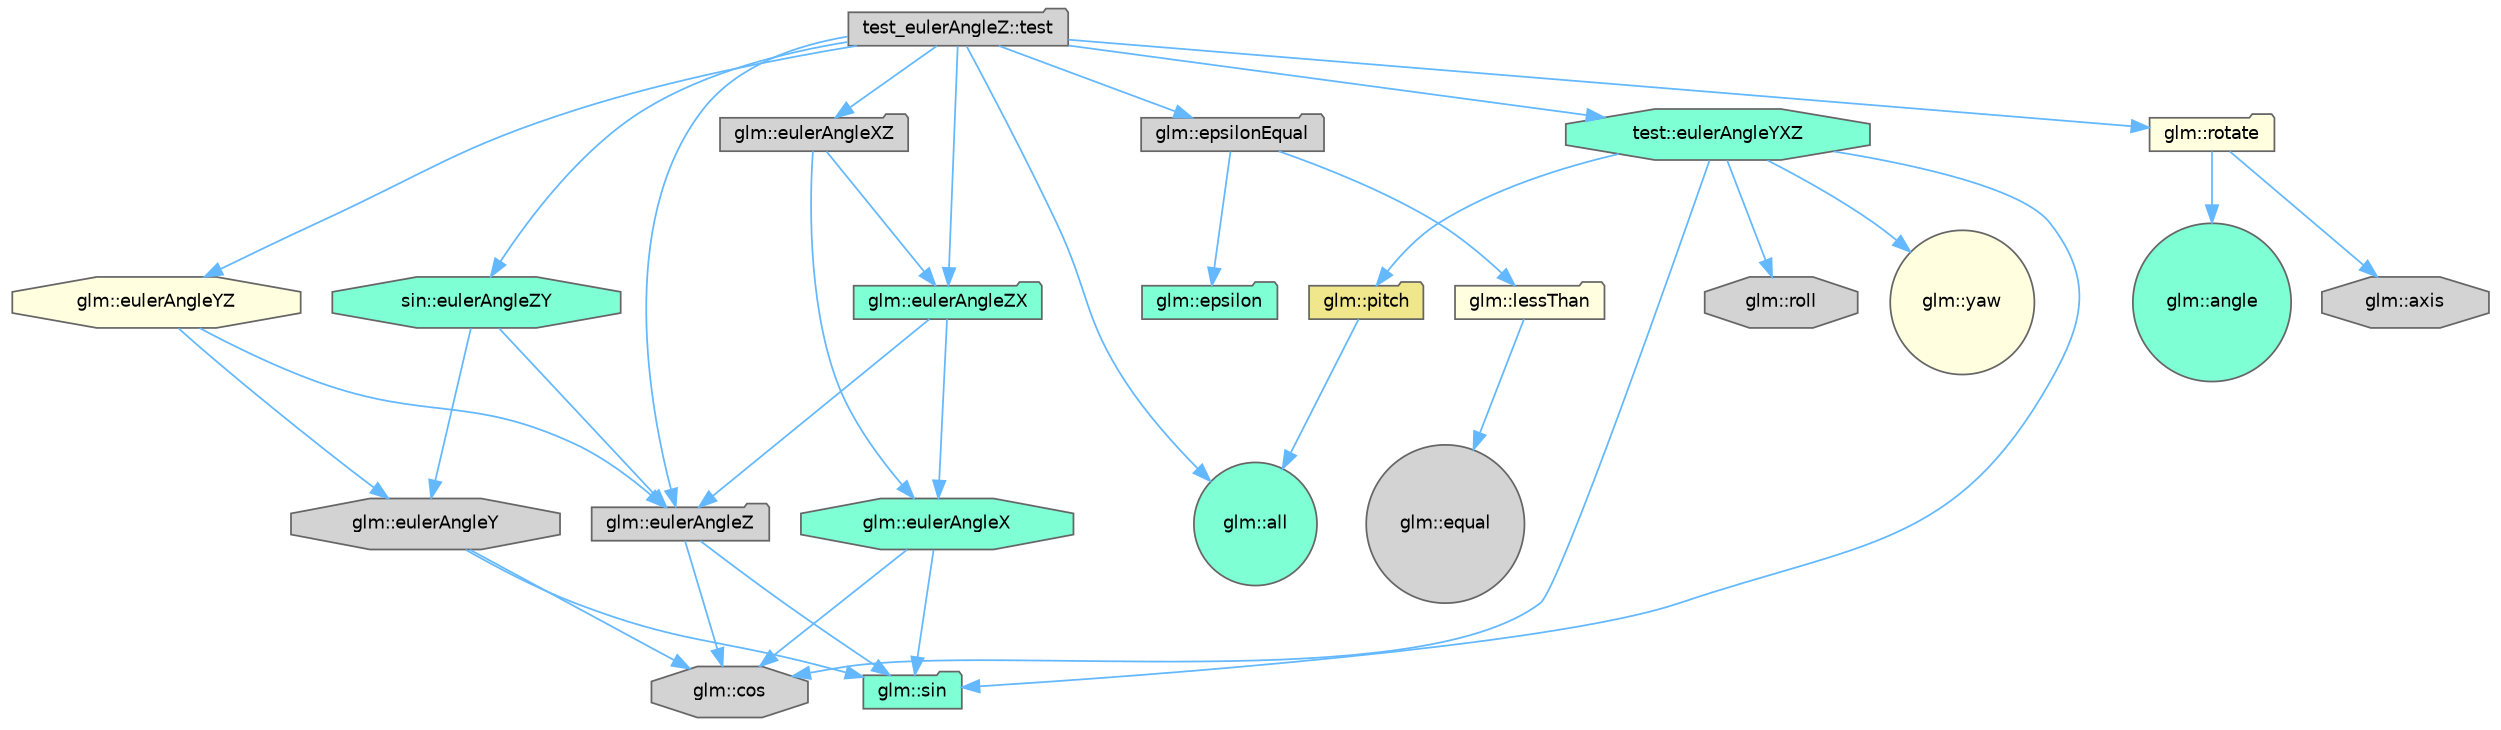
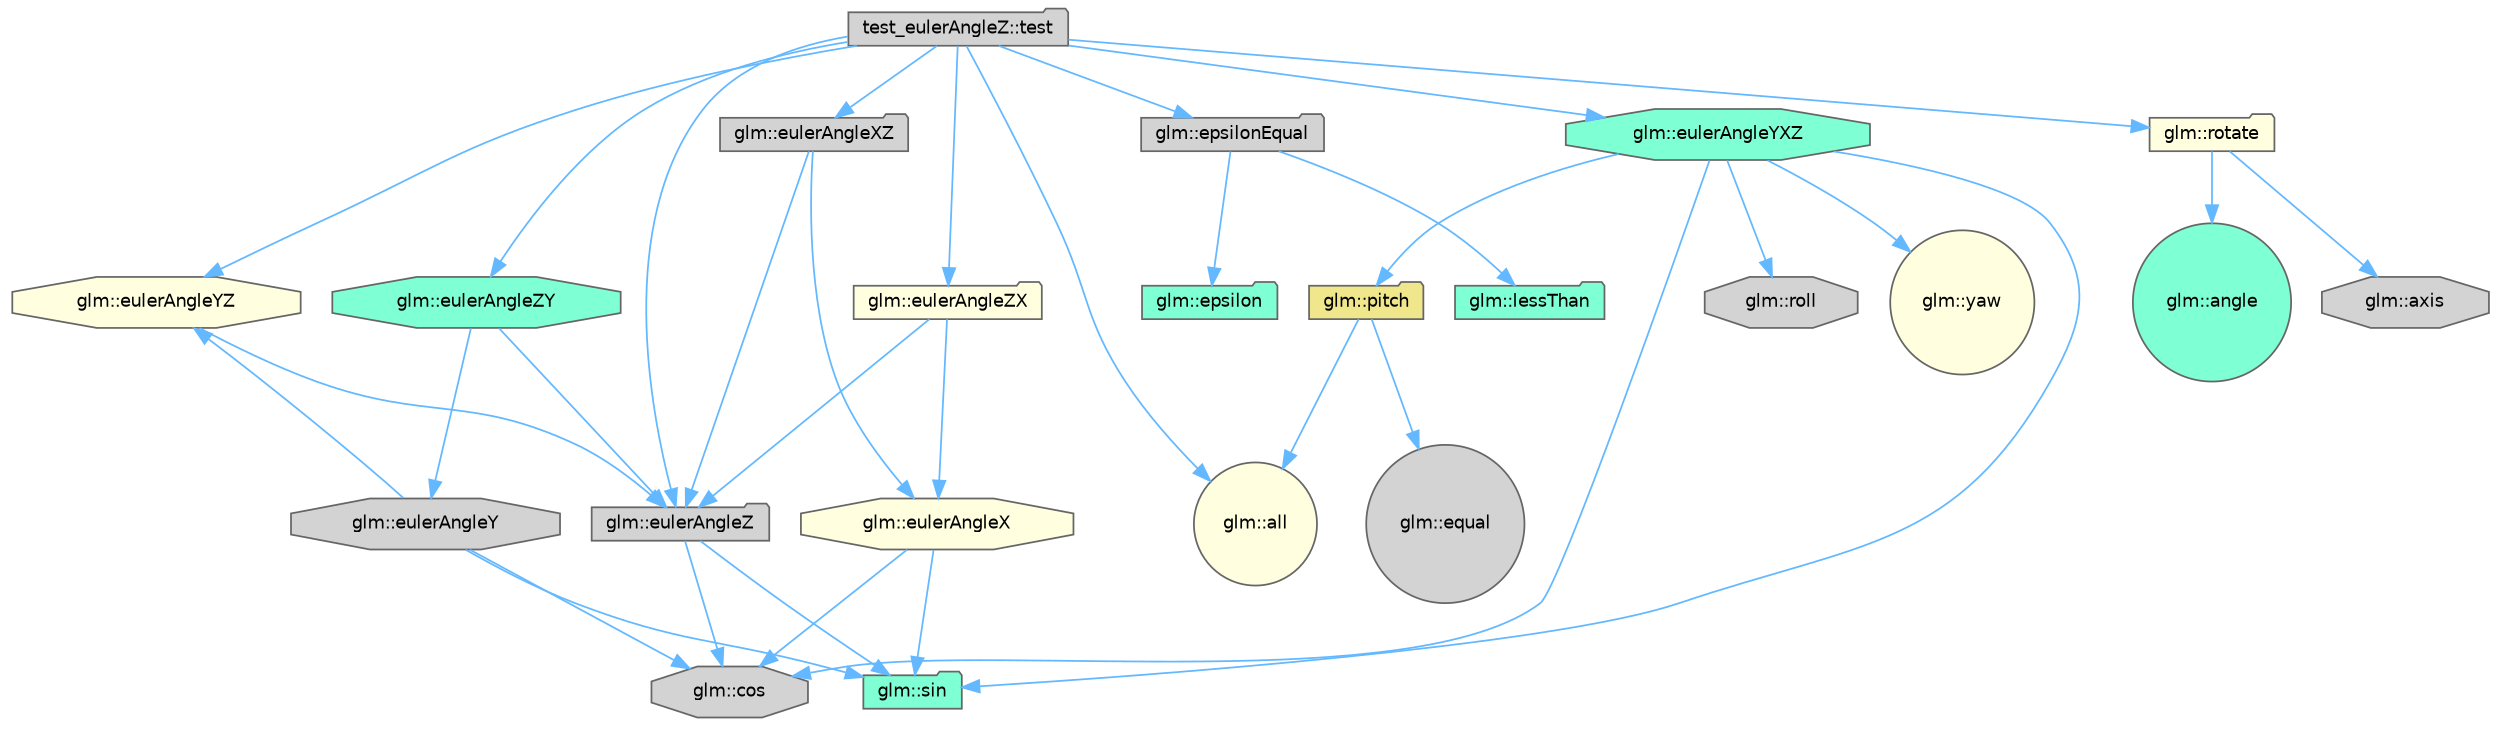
node "test::eulerAngleYXZ": label "test::eulerAngleYXZ" -> "glm::eulerAngleYXZ"
edge "glm::eulerAngleXZ" -> "glm::eulerAngleZX": now "glm::eulerAngleXZ" -> "glm::eulerAngleZ"
node "sin::eulerAngleZY": label "sin::eulerAngleZY" -> "glm::eulerAngleZY"
node "glm::eulerAngleZX": fillcolor aquamarine -> lightyellow
node "glm::lessThan": fillcolor lightyellow -> aquamarine
edge "glm::lessThan" -> "glm::equal": now "glm::pitch" -> "glm::equal"
edge "glm::eulerAngleYZ" -> "glm::eulerAngleY": reversed
node "glm::eulerAngleX": fillcolor aquamarine -> lightyellow
node "glm::all": fillcolor aquamarine -> lightyellow
